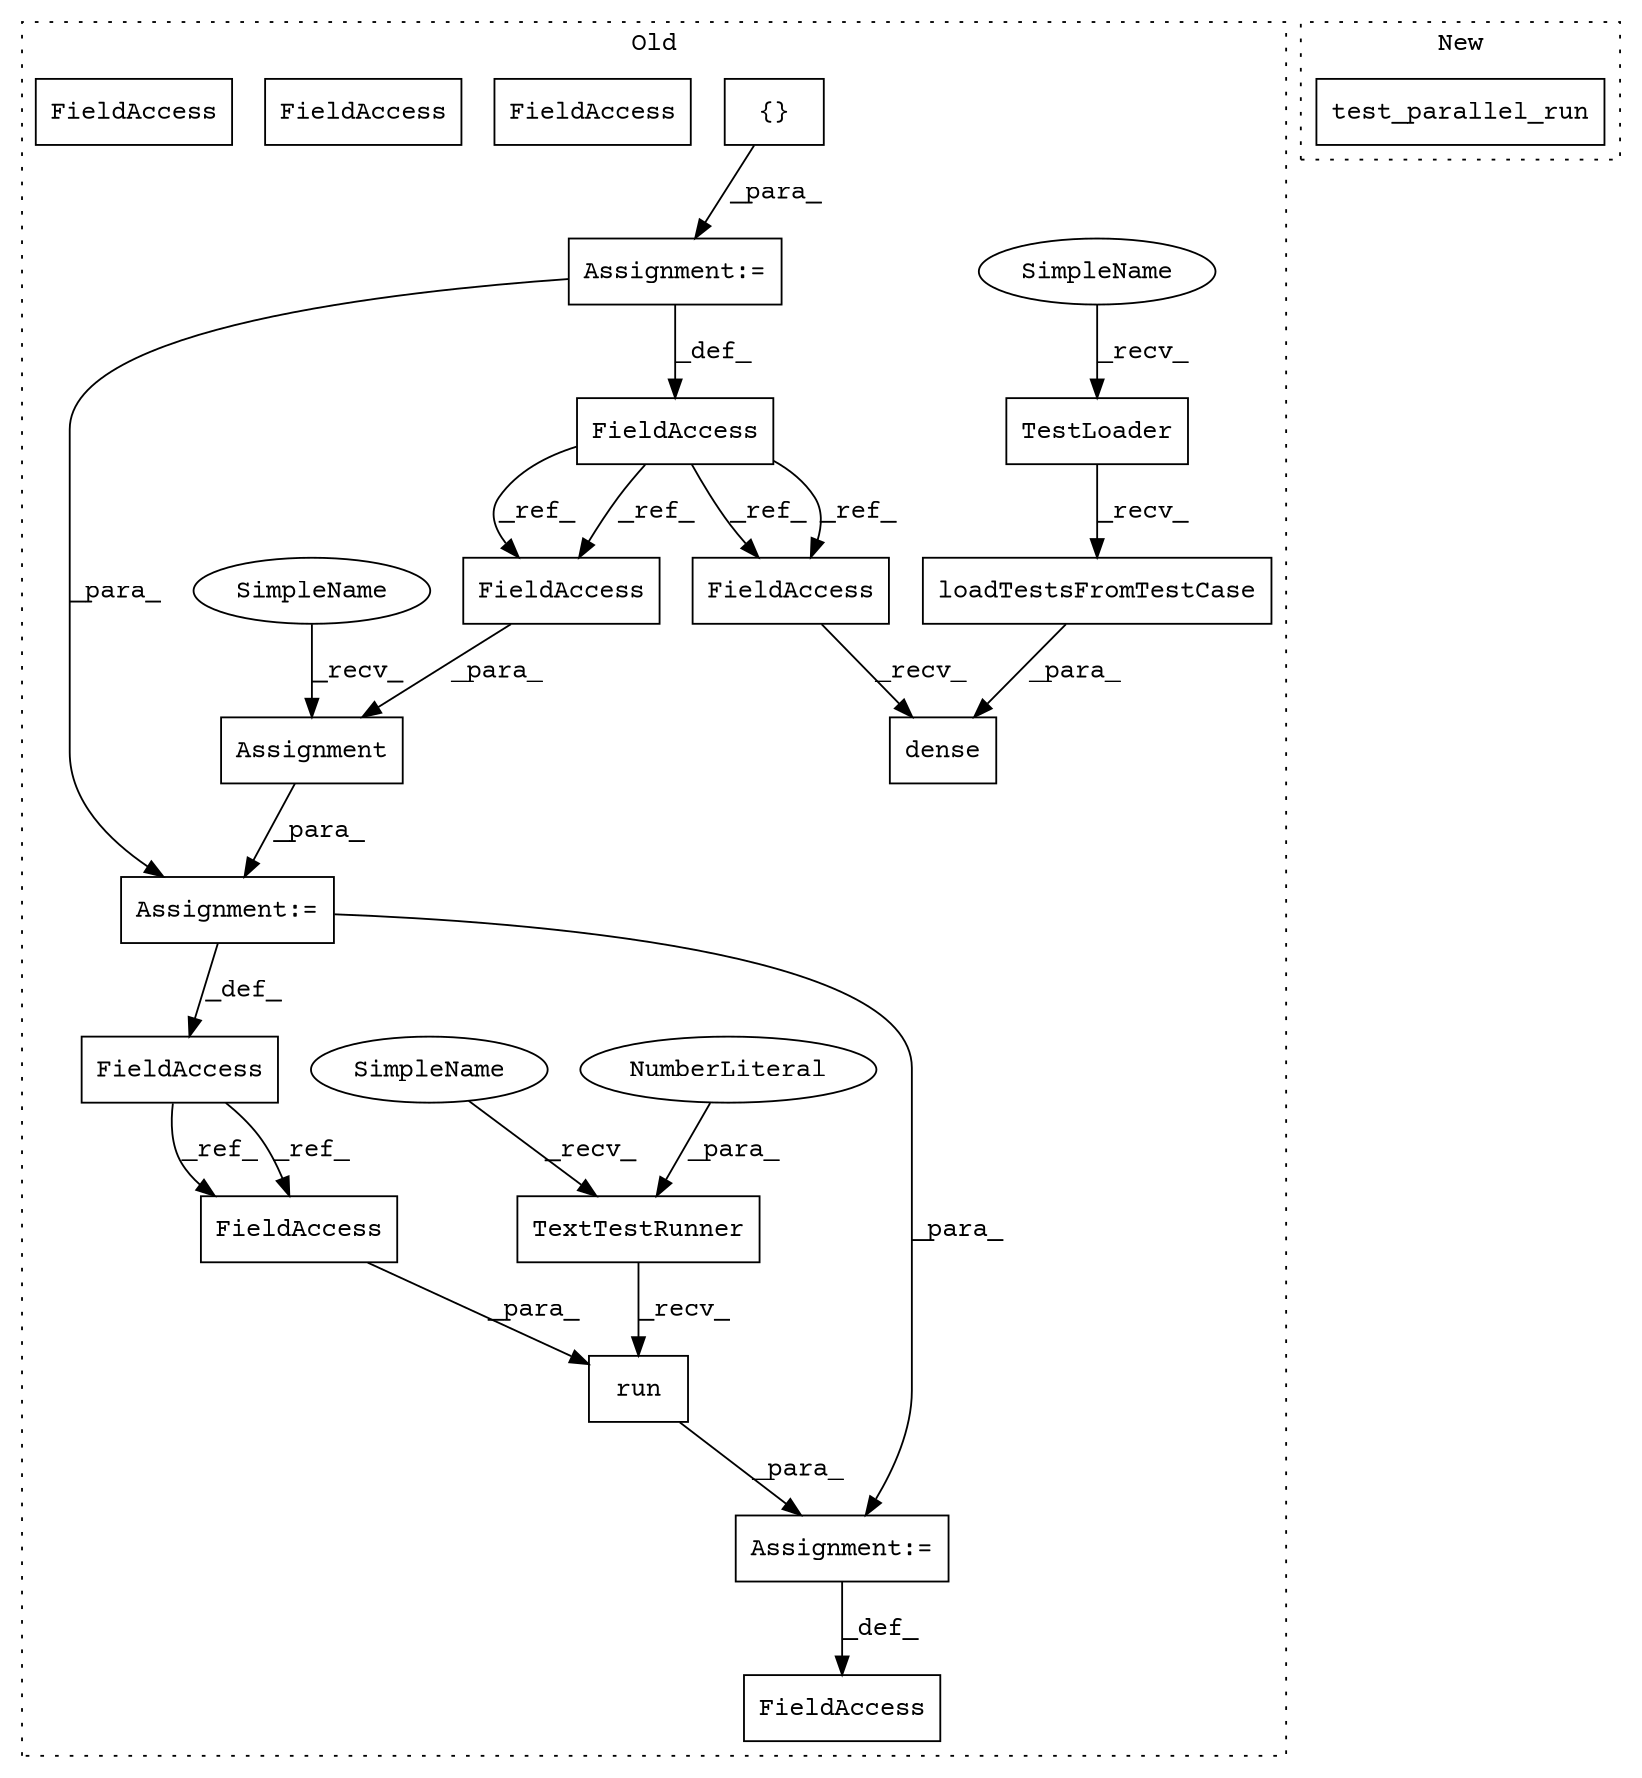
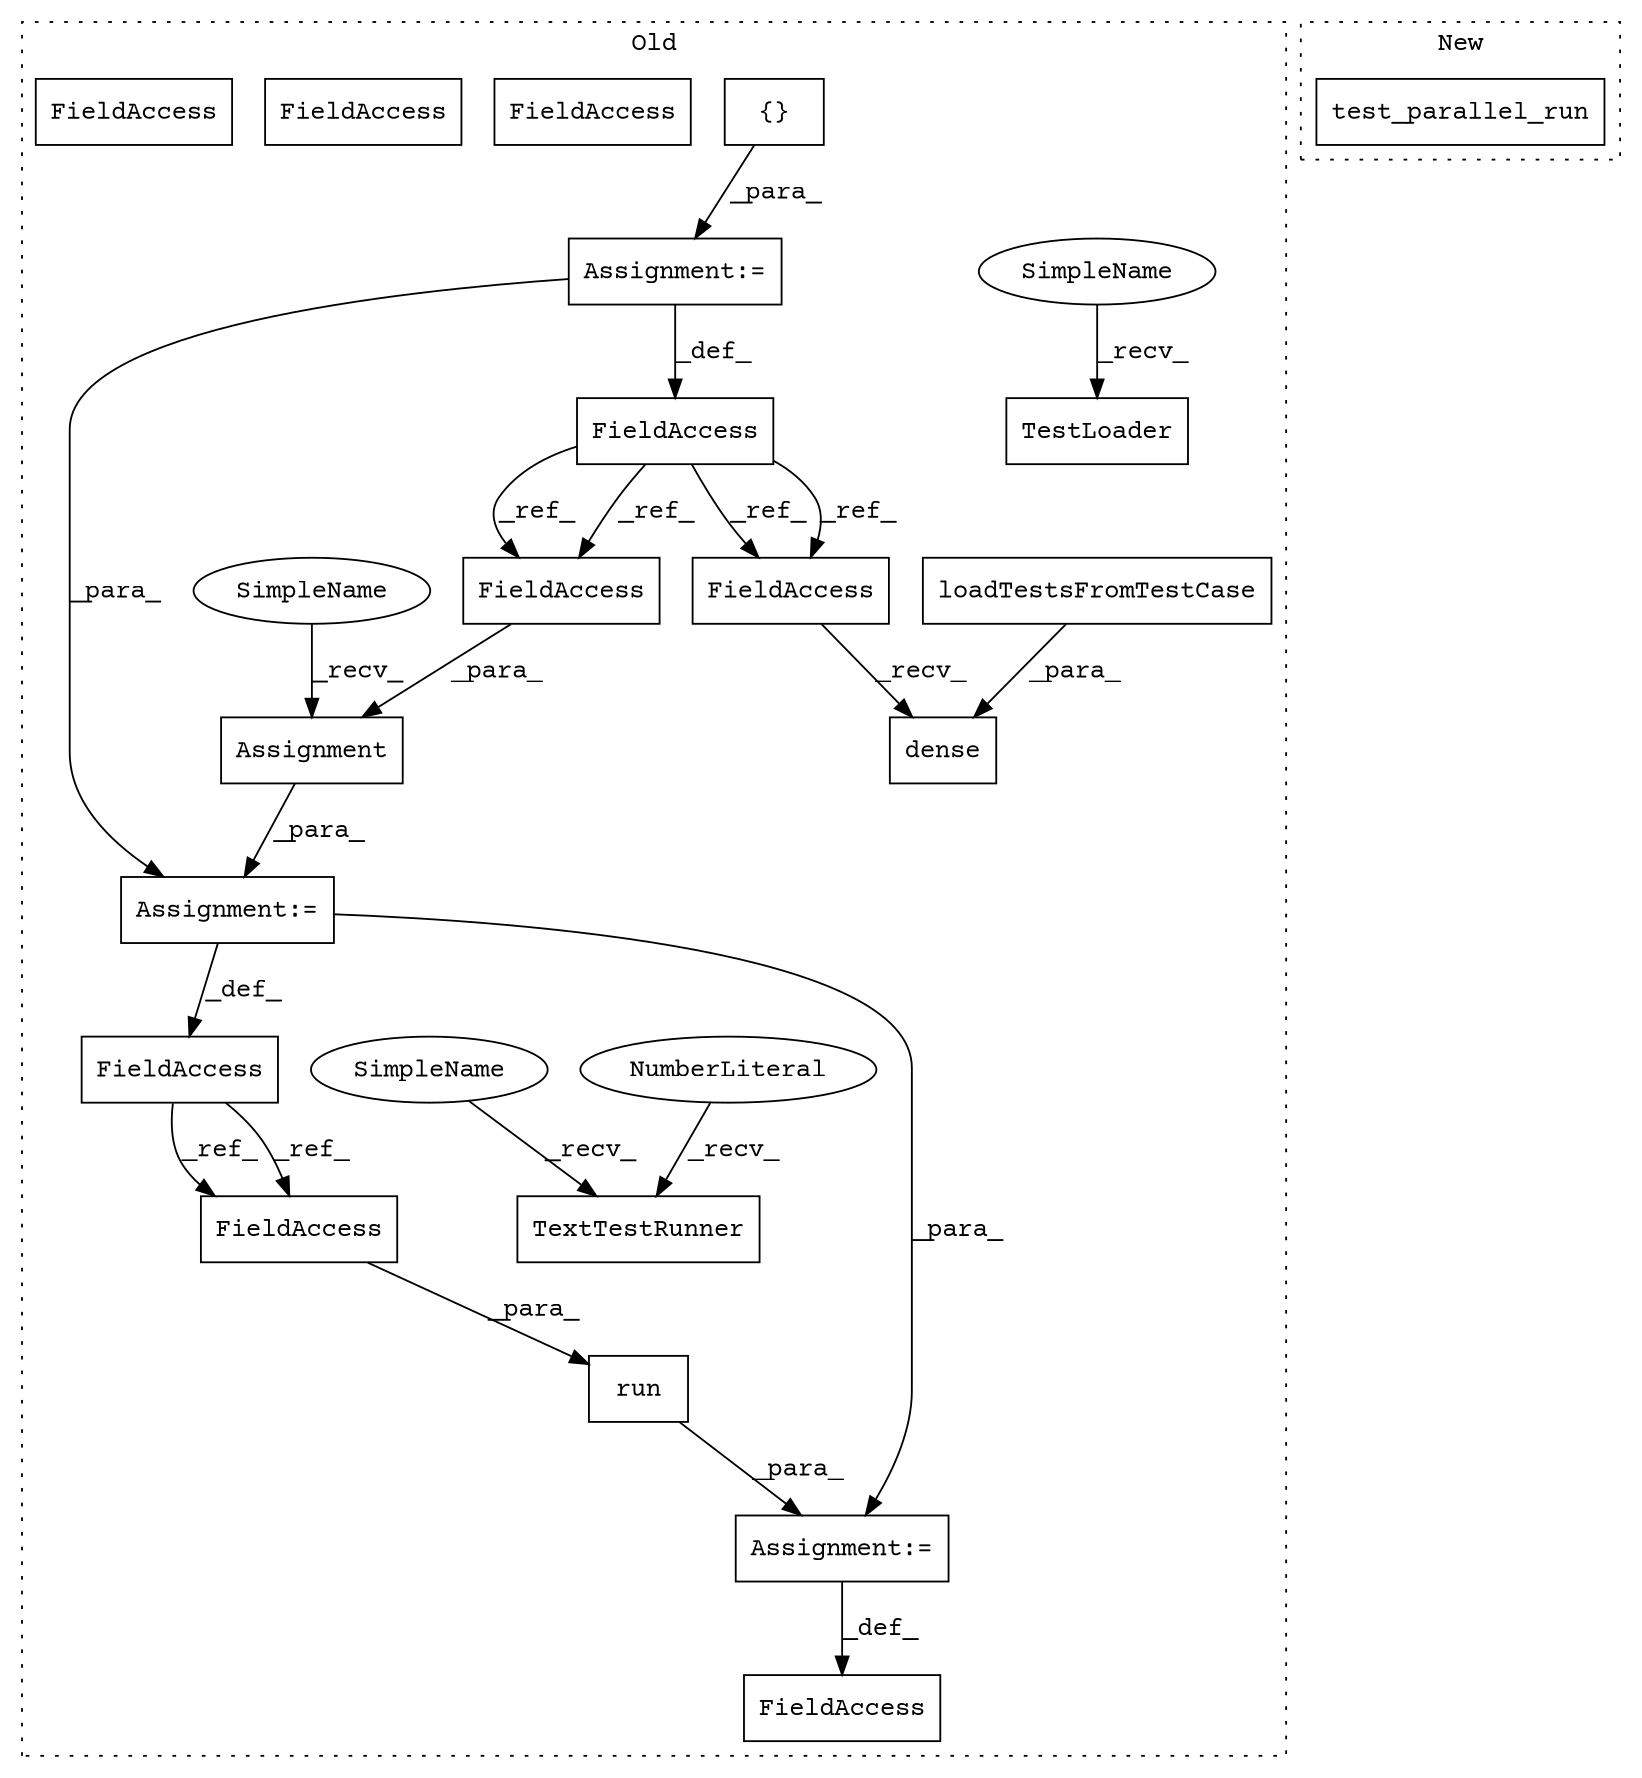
edge "TestLoader" -> "loadTestsFromTestCase": removed, label "_recv_"
edge "NumberLiteral" -> "TextTestRunner": label "_para_" -> "_recv_"
edge "TextTestRunner" -> "run": removed, label "_recv_"
